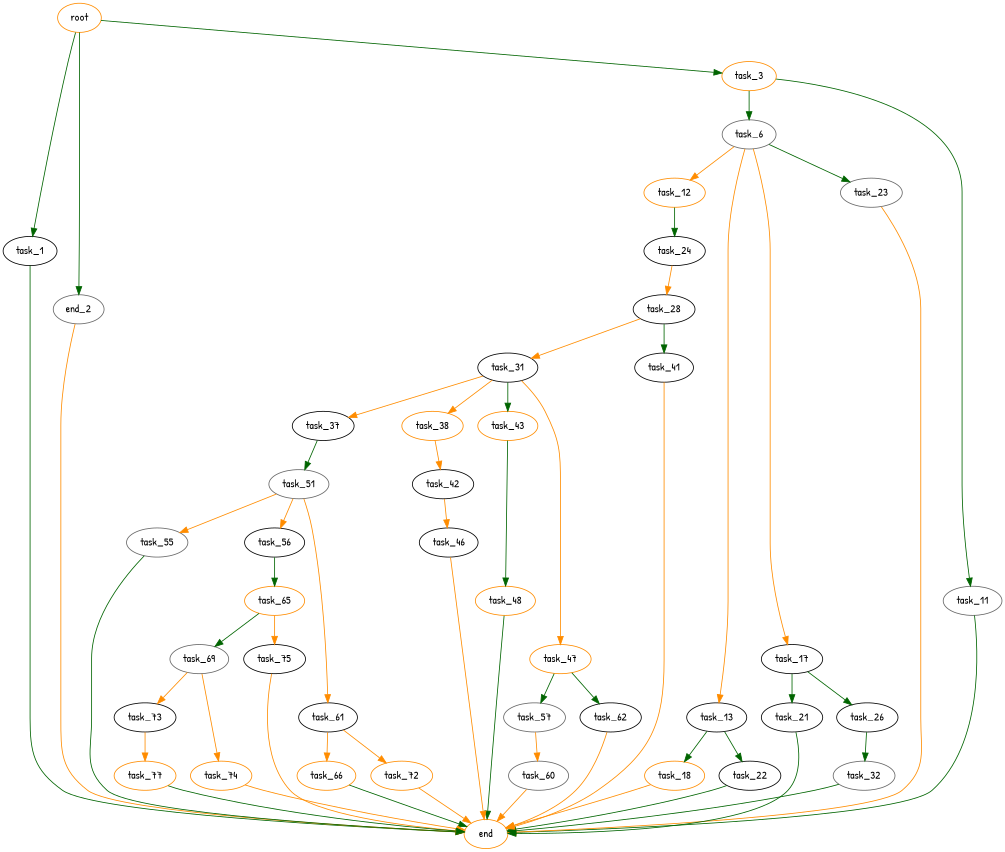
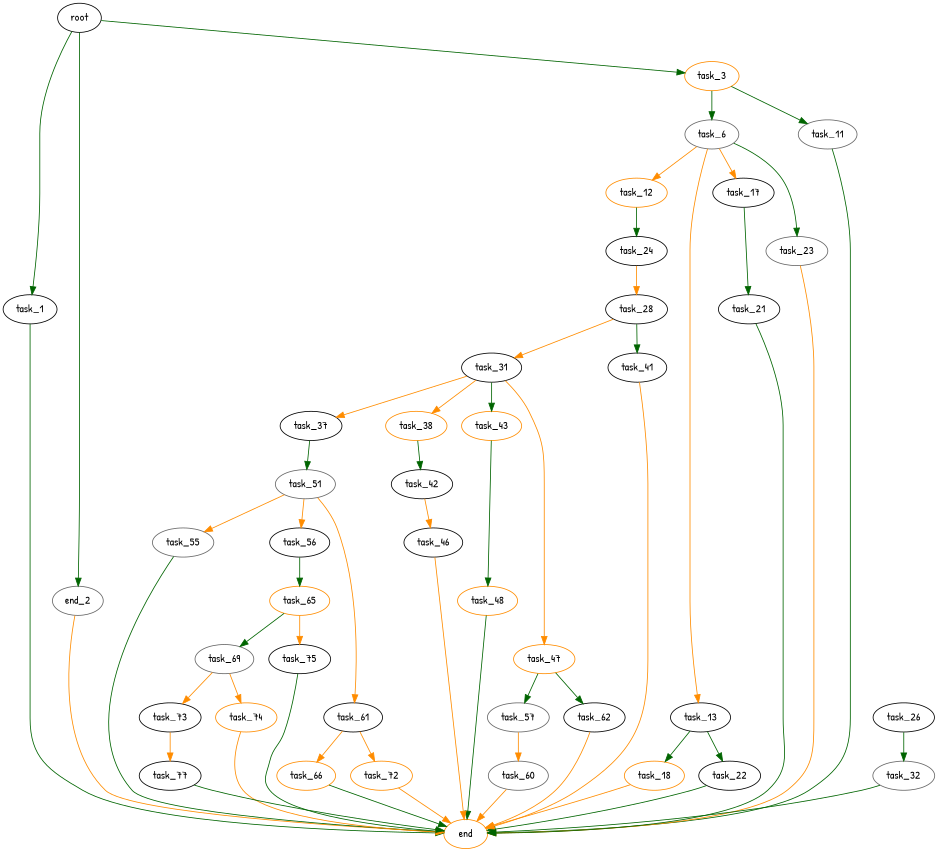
node "root": color darkorange -> black
edge "task_38" -> "task_42": color darkorange -> darkgreen
edge "task_17" -> "task_26": removed
node "task_77": color darkorange -> black
edge "task_75" -> "end": color darkorange -> darkgreen
